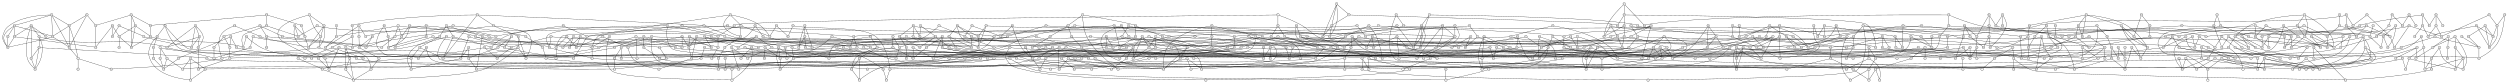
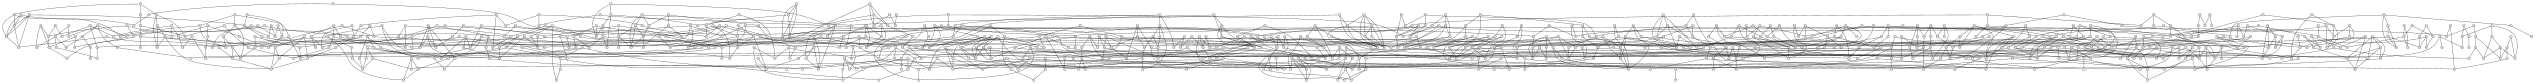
node "16": removed
node "125": removed
node "94": added
edge "73" -- "441": now "64" -- "441"
edge "446" -- "42": now "446" -- "484"
edge "174" -- "528": removed
edge "2" -- "417": now "69" -- "417"
edge "82" -- "812": now "450" -- "812"
edge "51" -- "650": now "230" -- "650"
edge "41" -- "805": removed
edge "215" -- "553": removed
edge "115" -- "778": now "44" -- "778"
node "329": removed
node "615": added
edge "368" -- "717": now "123" -- "717"
edge "561" -- "635": added
edge "338" -- "675": removed
edge "349" -- "606": removed
node "562": added
edge "699" -- "685": now "457" -- "685"
edge "150" -- "727": added
edge "311" -- "574": added
edge "698" -- "744": now "698" -- "240"
node "646": added
